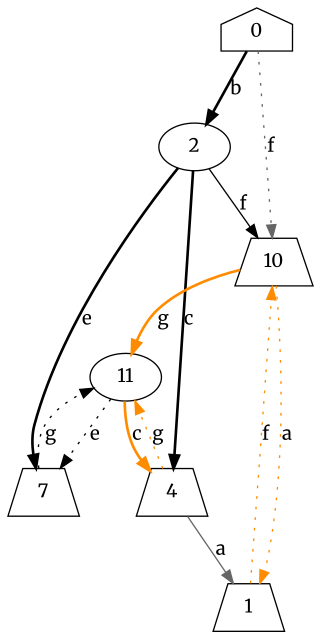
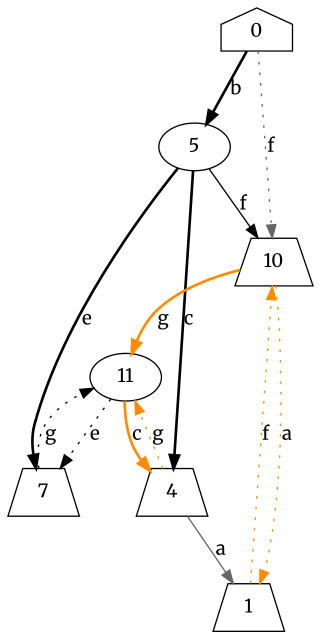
node "2": label "2" -> "5"
